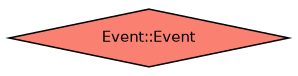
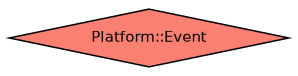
node "Event::Event": label "Event::Event" -> "Platform::Event"
